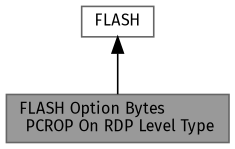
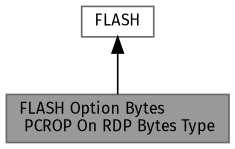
node "FLASH Option Bytes PCROP On RDP Level Type": label "FLASH Option Bytes PCROP On RDP Level Type" -> "FLASH Option Bytes PCROP On RDP Bytes Type"
